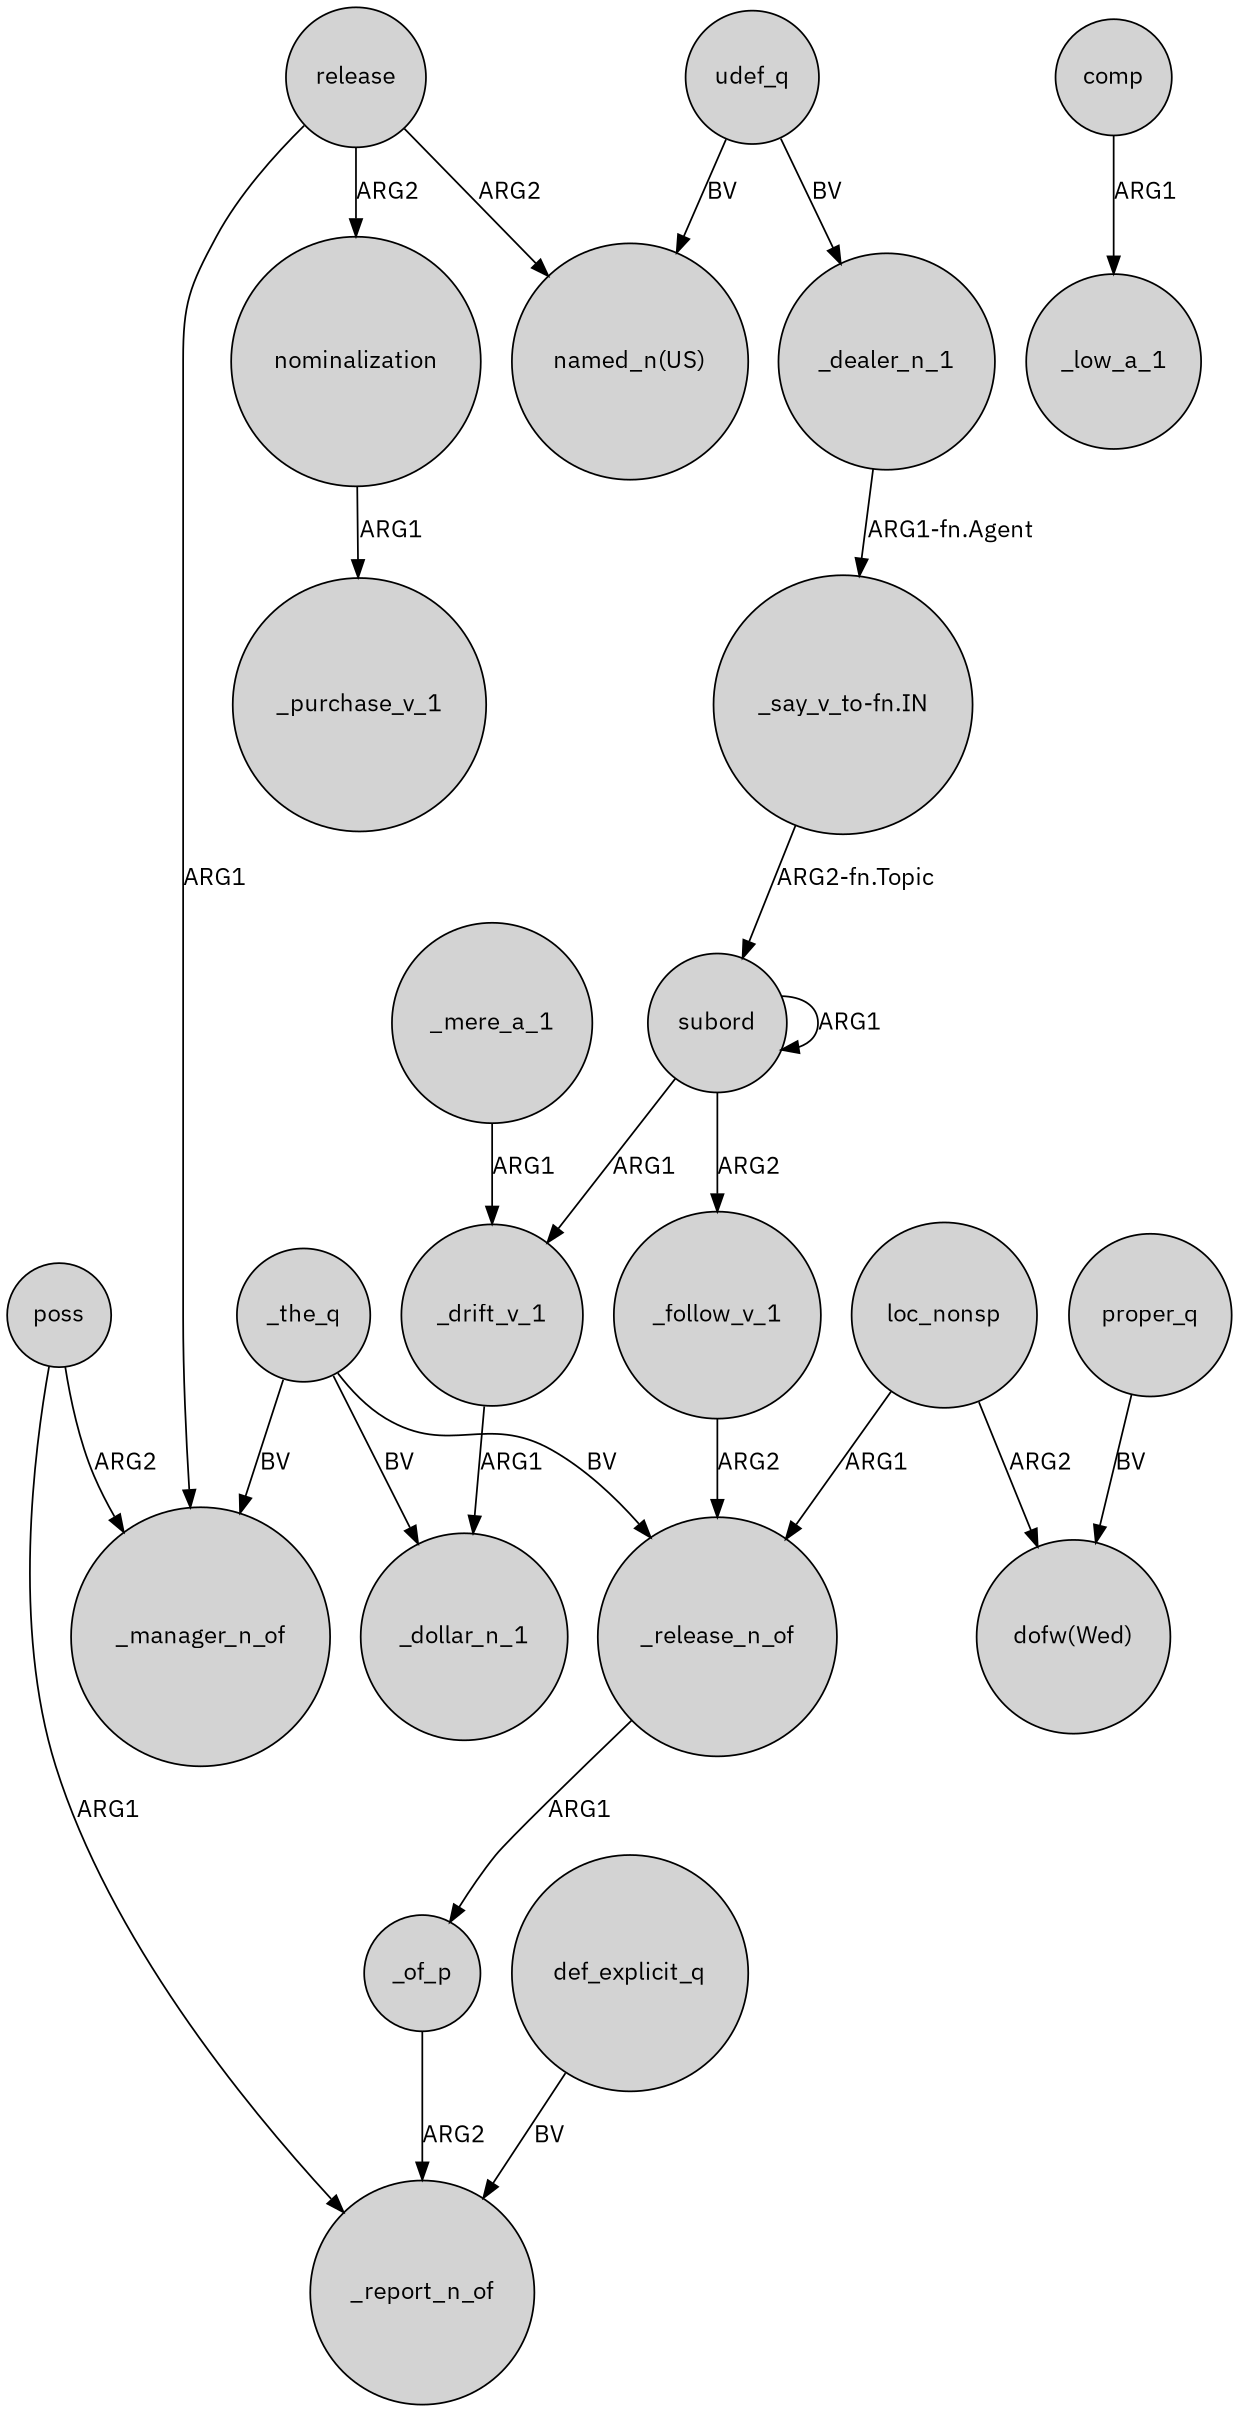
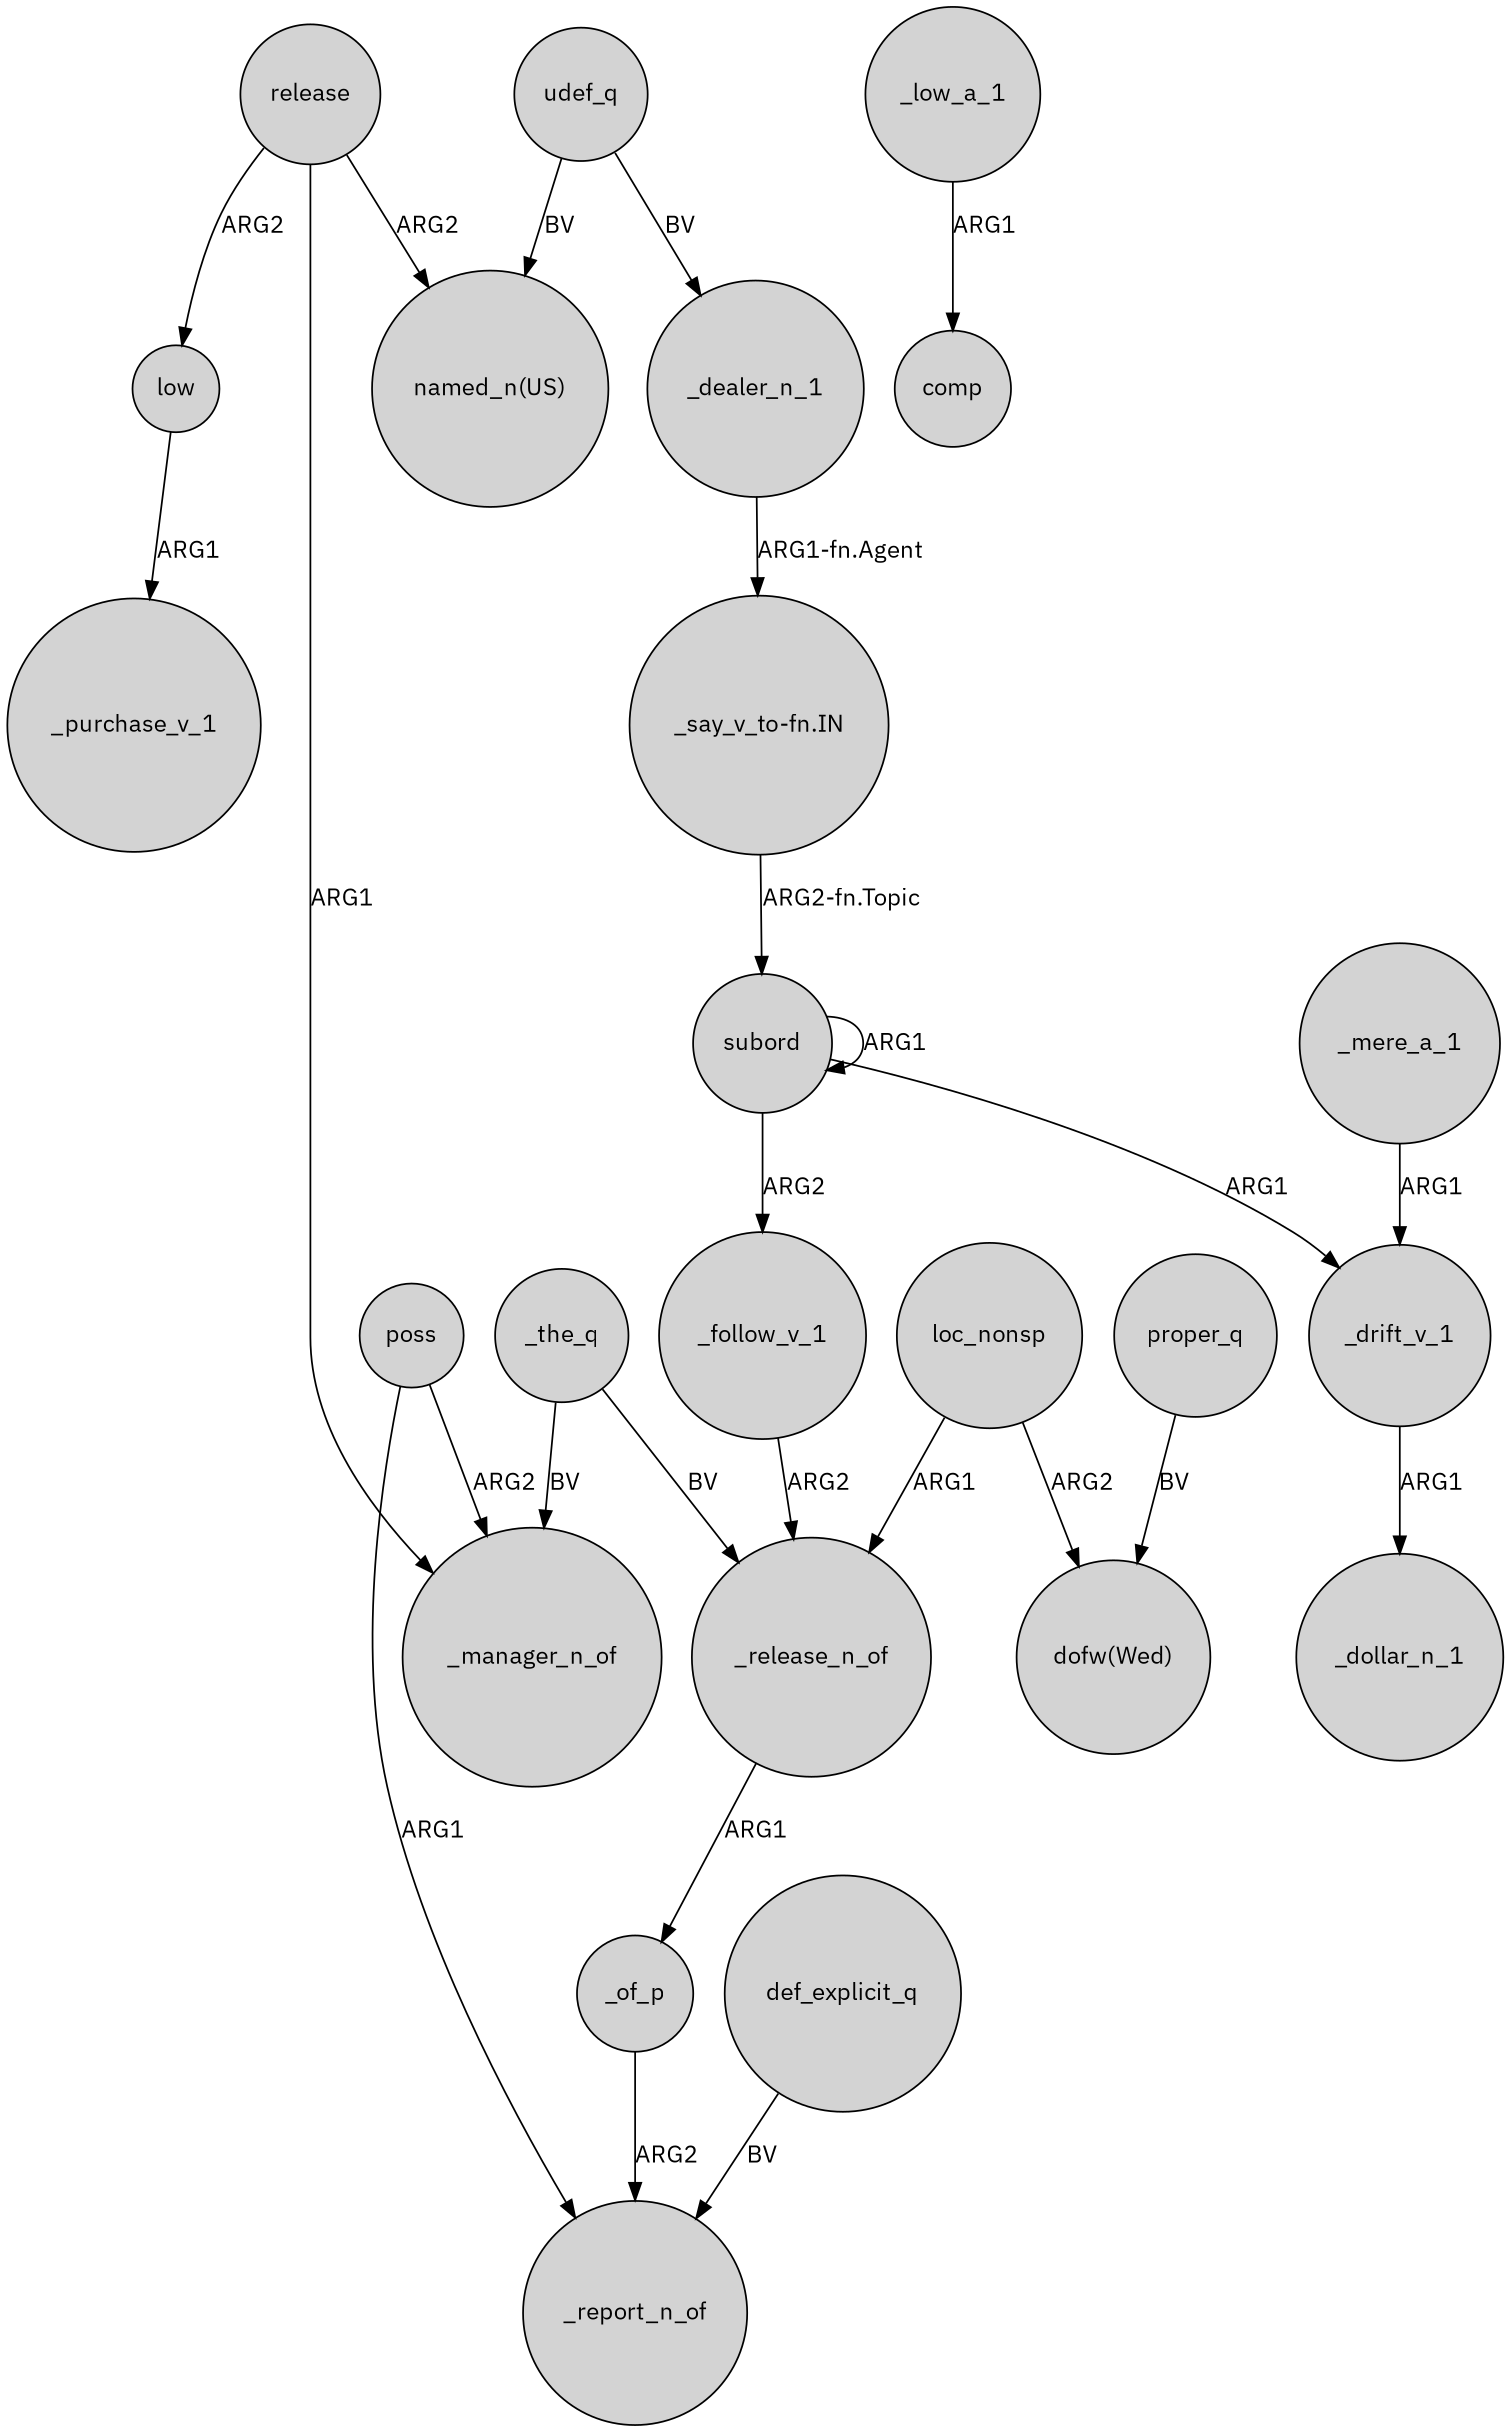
edge "comp" -> "_low_a_1": reversed
node "nominalization": label "nominalization" -> "low"
edge "_the_q" -> "_dollar_n_1": removed, label "BV"
